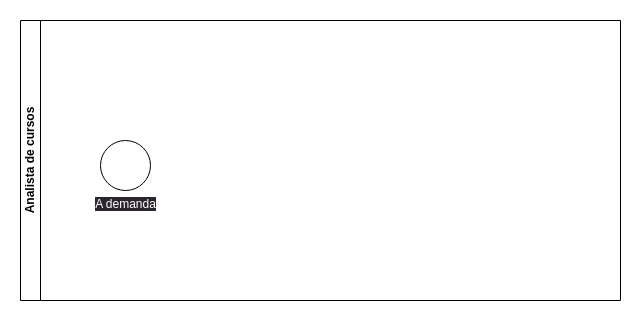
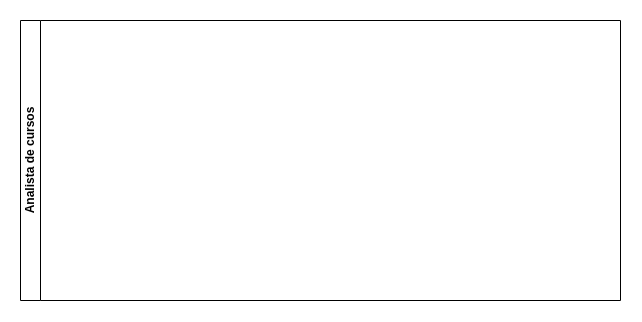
node "A demanda": removed
